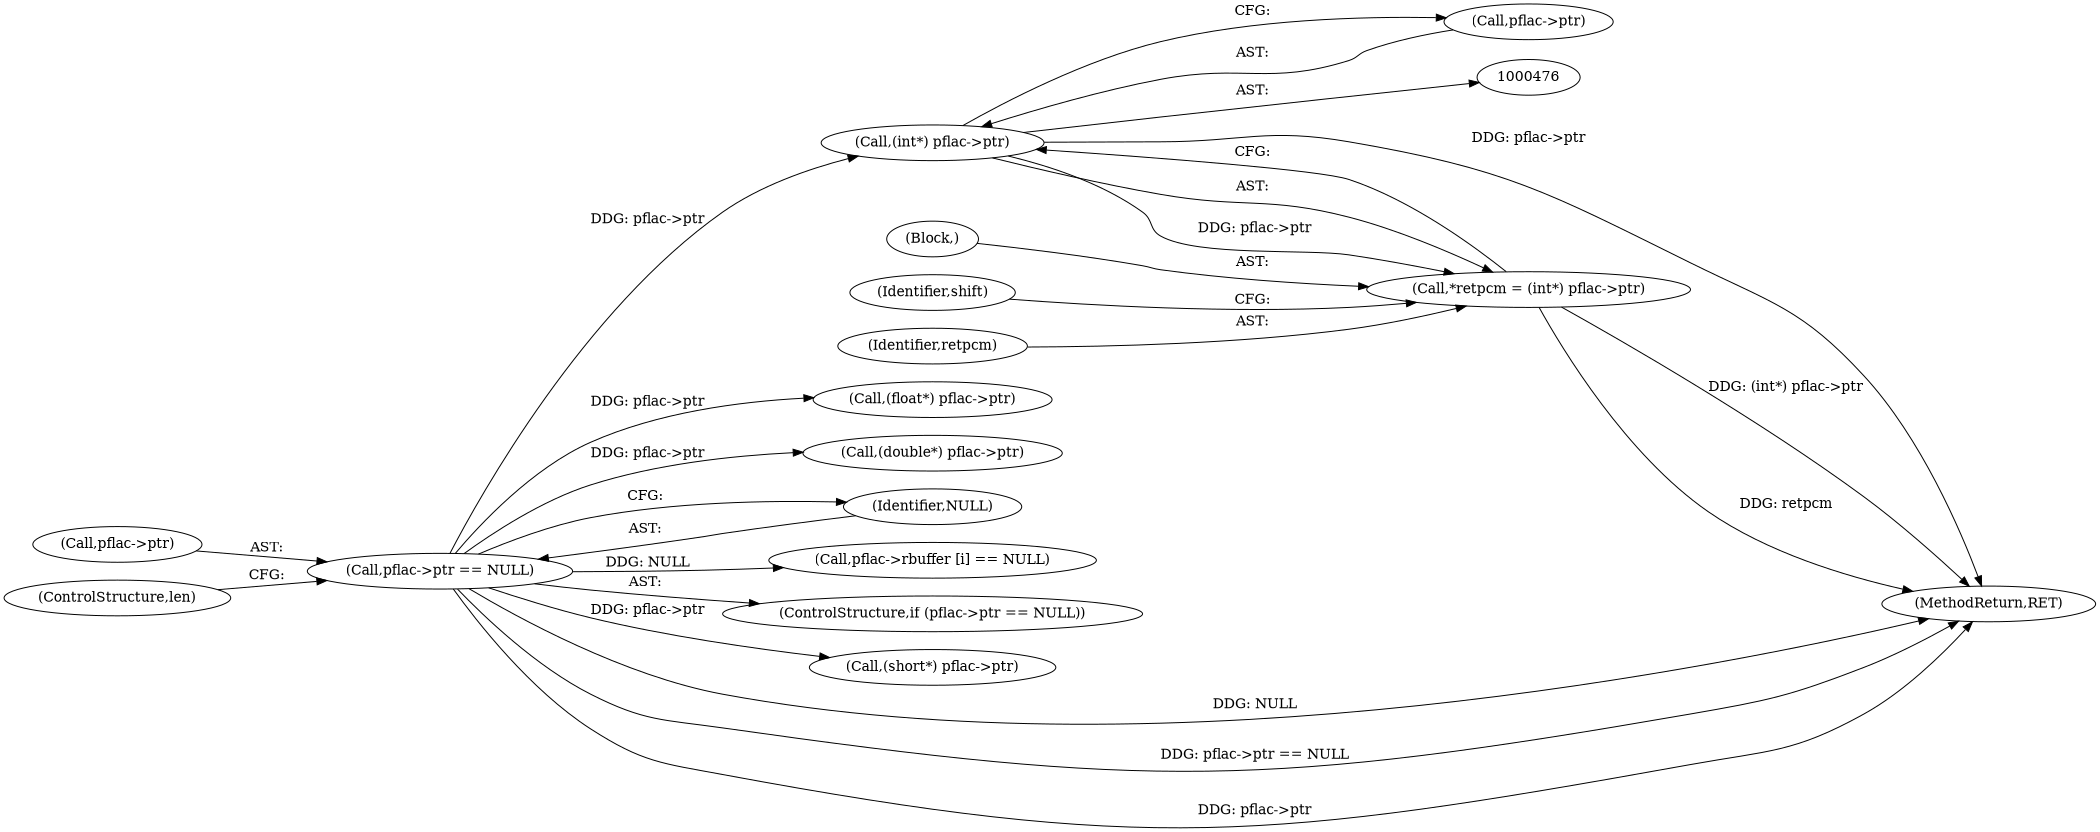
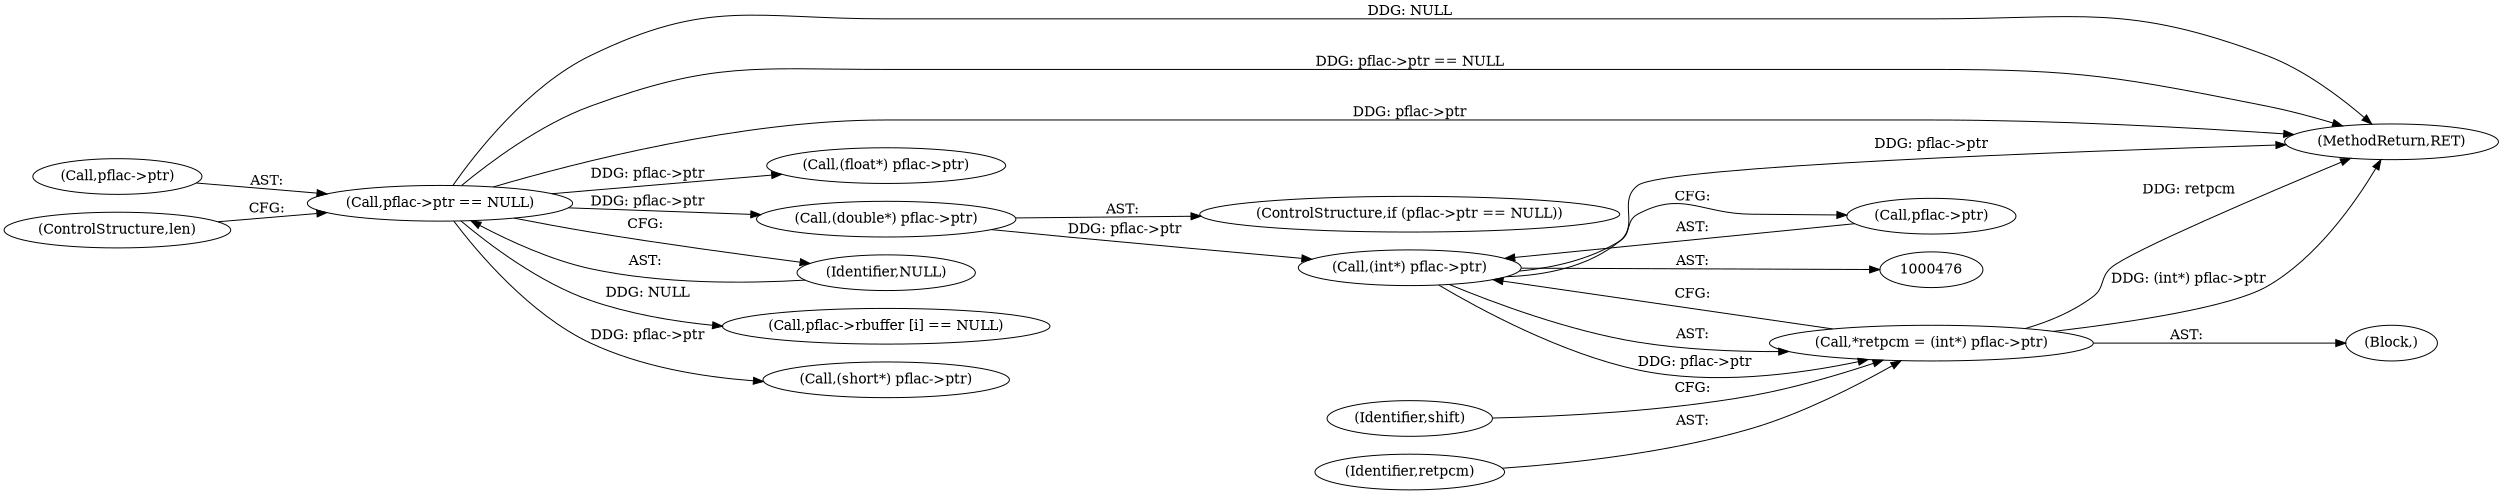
edge "(Block,)" -> "(Call,*retpcm = (int*) pflac->ptr)": reversed
edge "(Call,pflac->ptr == NULL)" -> "(Call,(int*) pflac->ptr)": now "(Call,(double*) pflac->ptr)" -> "(Call,(int*) pflac->ptr)"
edge "(Call,pflac->ptr == NULL)" -> "(ControlStructure,if (pflac->ptr == NULL))": now "(Call,(double*) pflac->ptr)" -> "(ControlStructure,if (pflac->ptr == NULL))"
